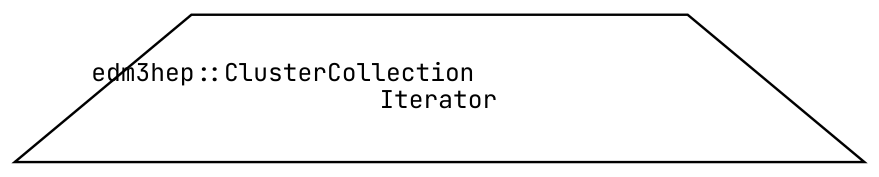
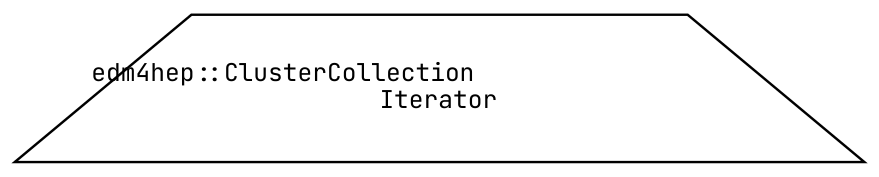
node "edm3hep::ClusterCollection Iterator": label "edm3hep::ClusterCollection Iterator" -> "edm4hep::ClusterCollection Iterator"
